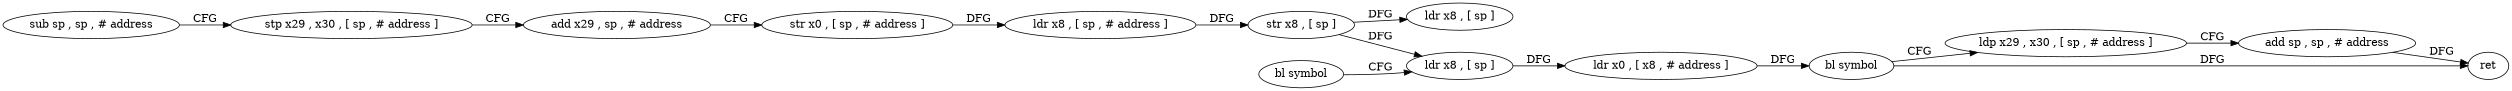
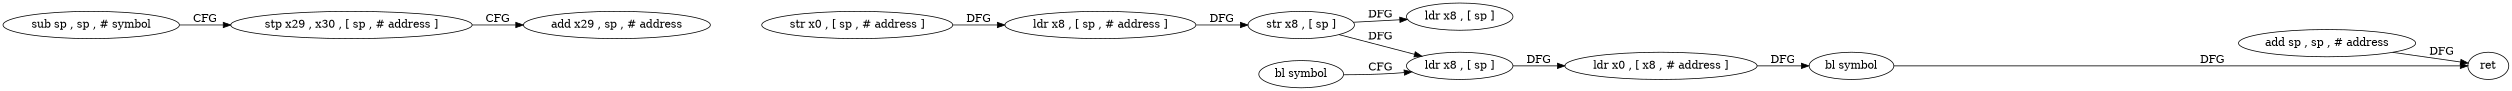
node "sub sp , sp , # address": label "sub sp , sp , # address" -> "sub sp , sp , # symbol"
edge "add x29 , sp , # address" -> "str x0 , [ sp , # address ]": removed, label "CFG"
node "ldp x29 , x30 , [ sp , # address ]": removed
